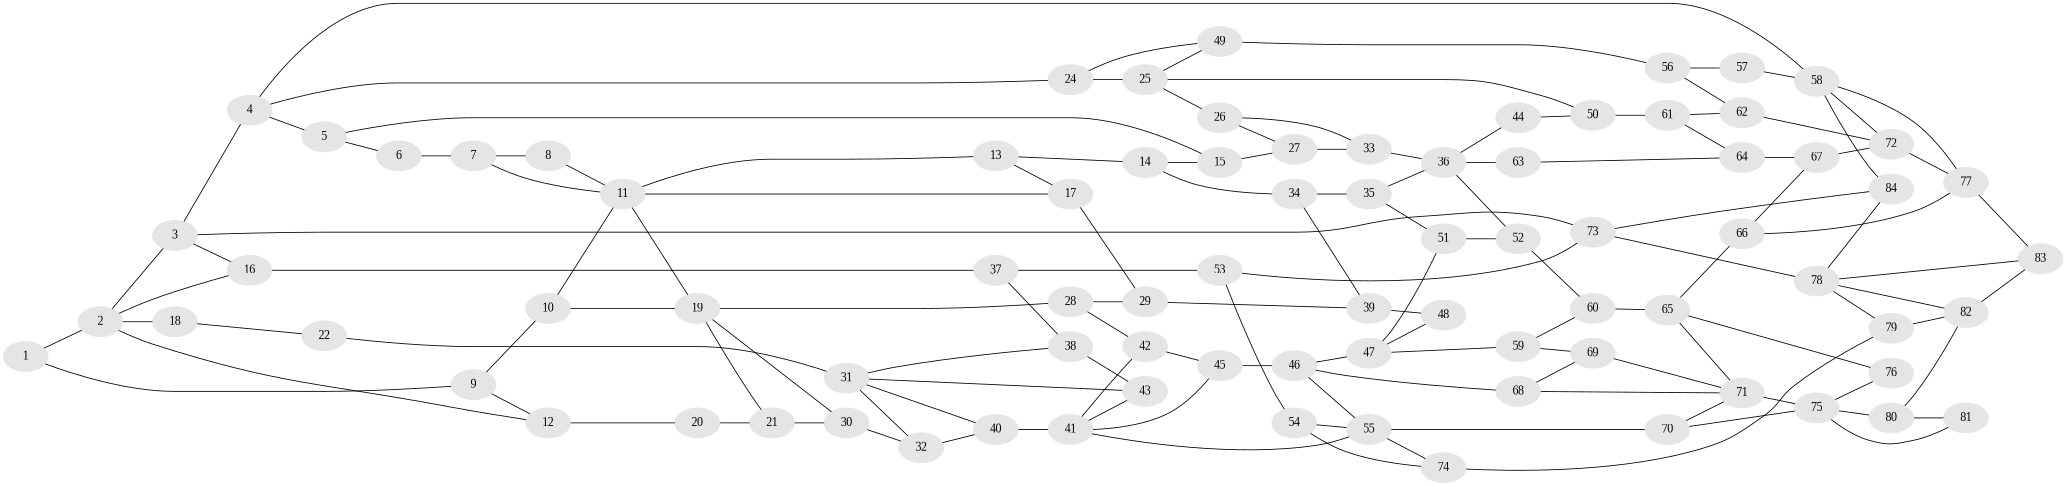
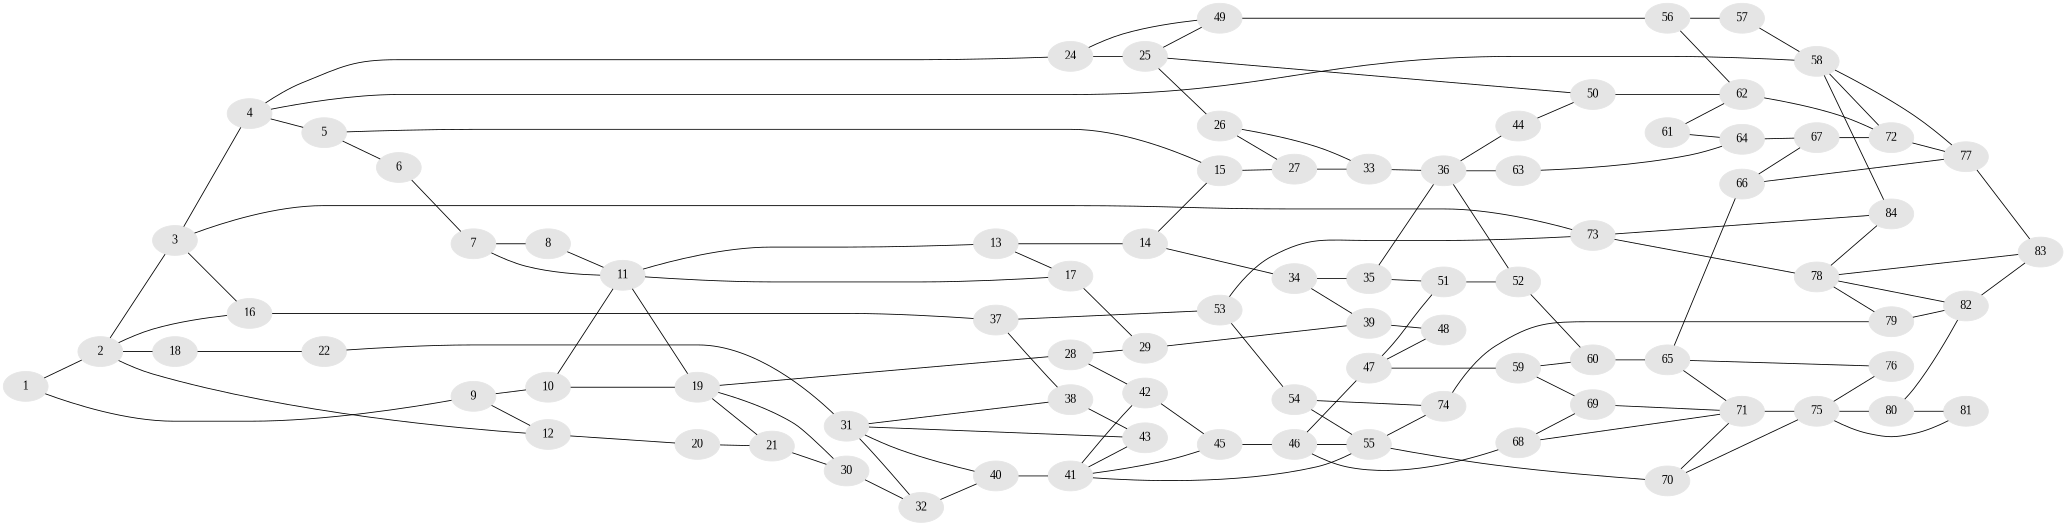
edge "50" -- "61": now "50" -- "62"
